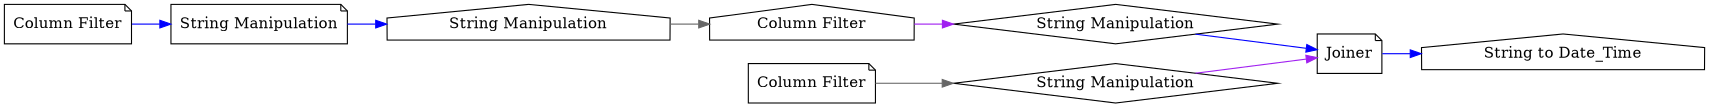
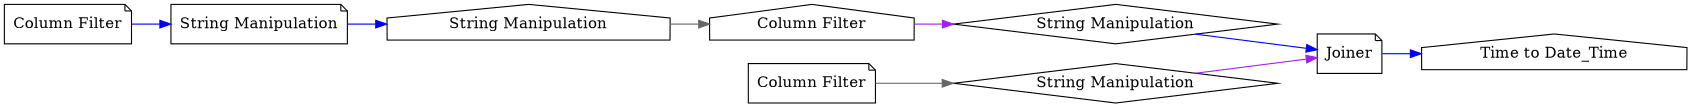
node "String to Date_Time": label "String to Date_Time" -> "Time to Date_Time"
